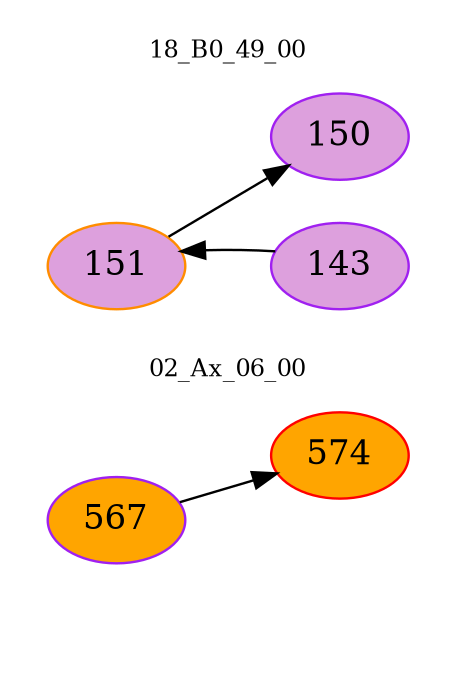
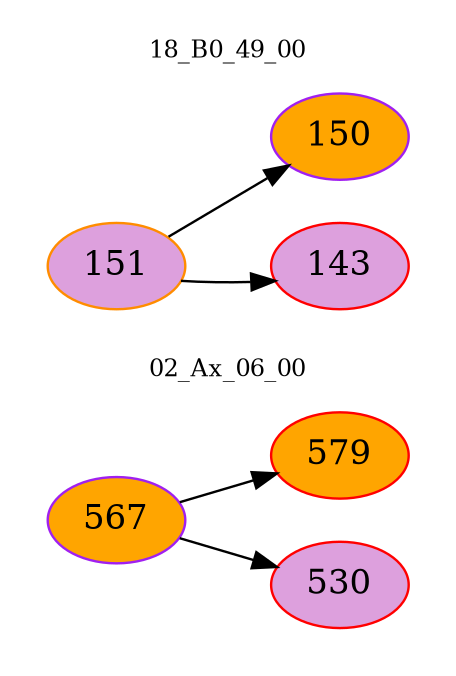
node "150": fillcolor plum -> orange
edge "143" -> "151": reversed
node "143": color purple -> red
node "574": label "574" -> "579"
node "530": added
